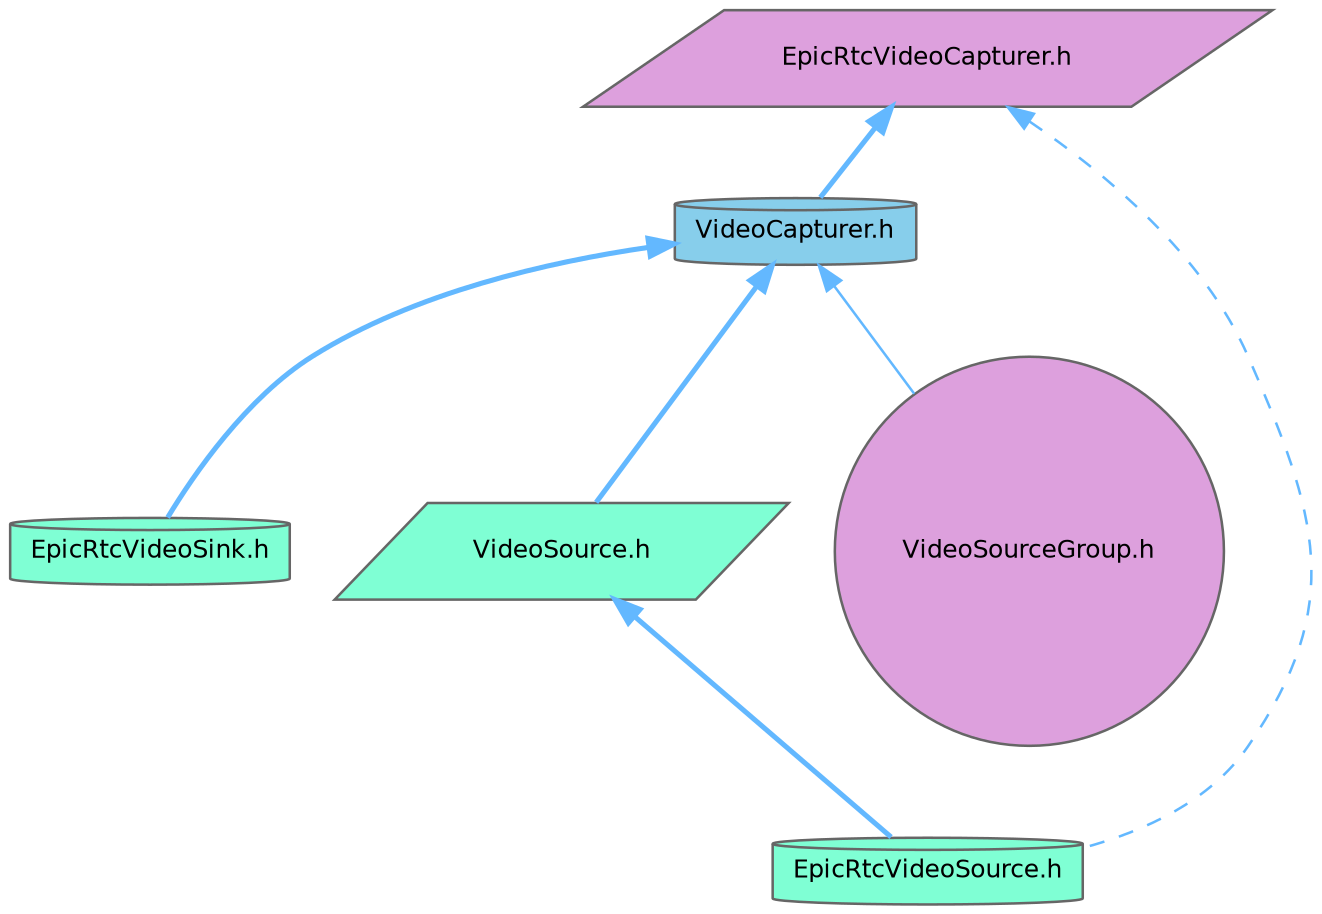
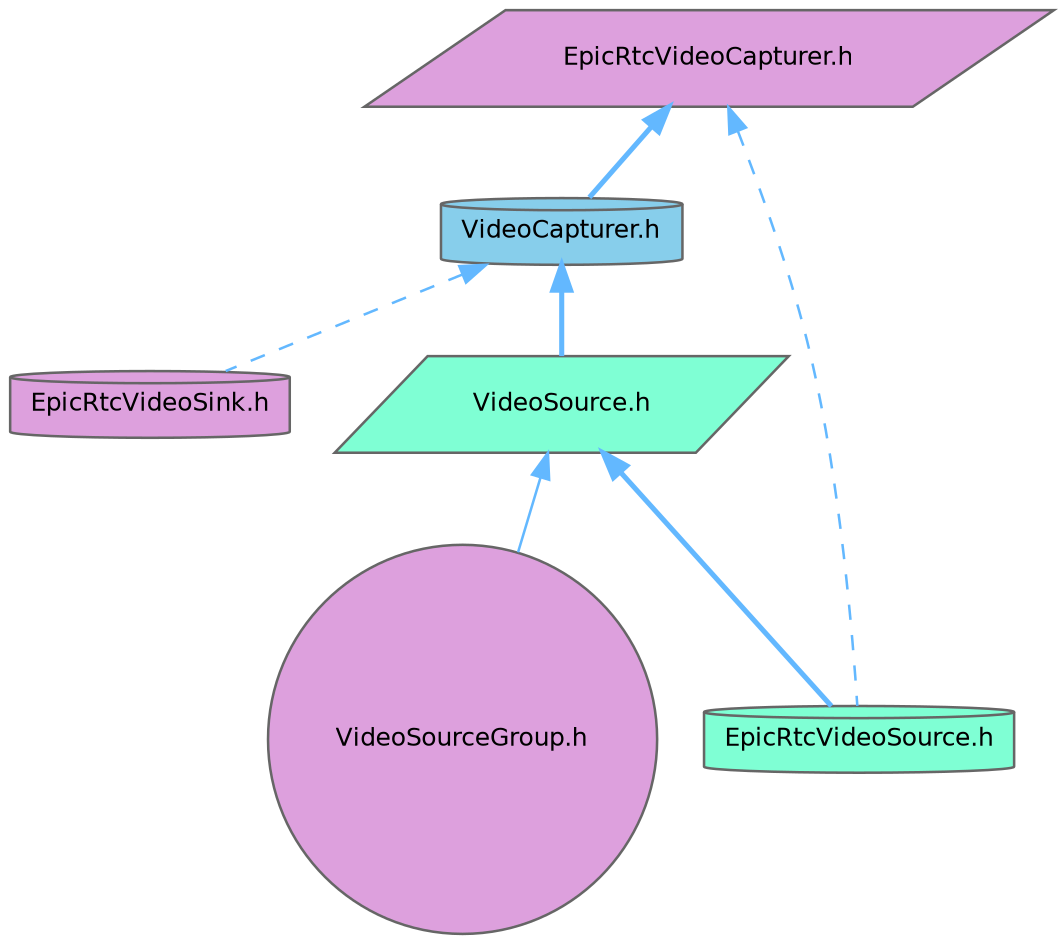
edge "EpicRtcVideoSink.h" -> "VideoCapturer.h": style bold -> dashed
edge "VideoSourceGroup.h" -> "VideoCapturer.h": now "VideoSourceGroup.h" -> "VideoSource.h"
node "EpicRtcVideoSink.h": fillcolor aquamarine -> plum
